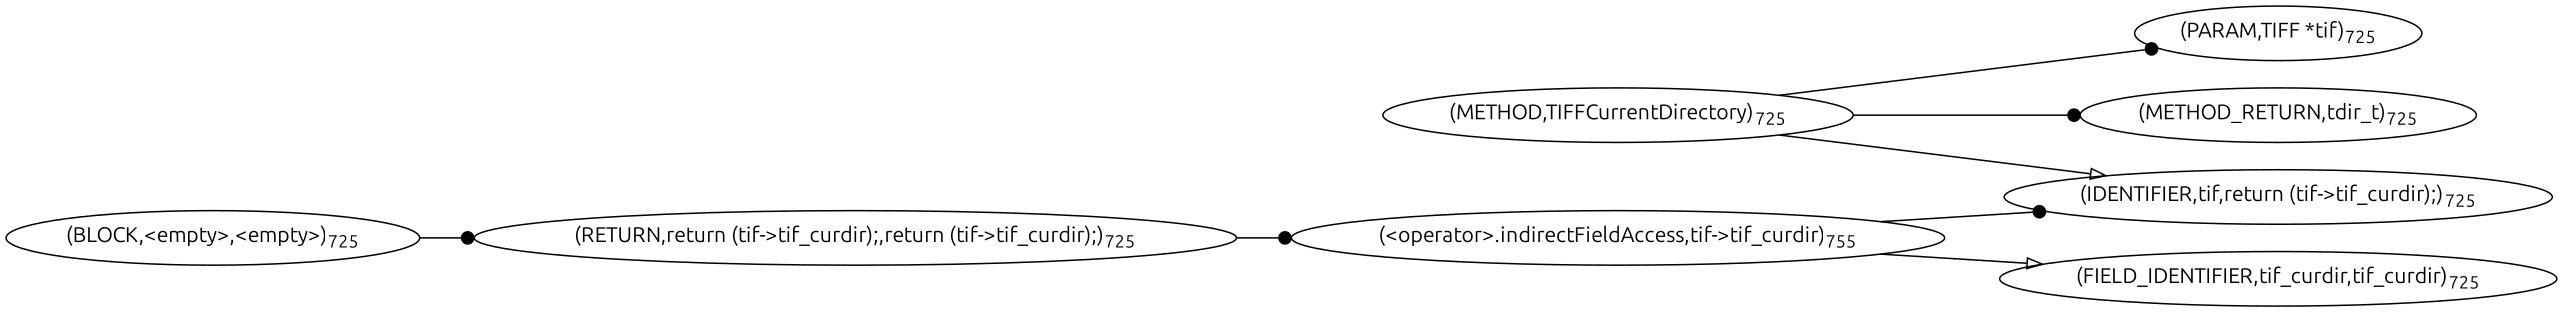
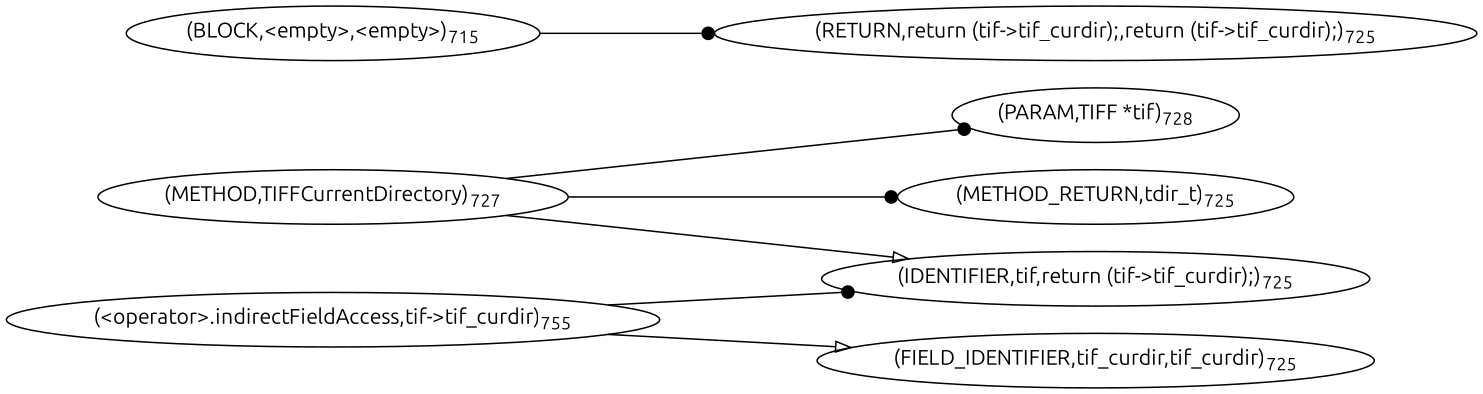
node "(PARAM,TIFF *tif)": text "725" -> "728"
node "(METHOD,TIFFCurrentDirectory)": text "725" -> "727"
node "(BLOCK,<empty>,<empty>)": text "725" -> "715"
edge "(RETURN,return (tif->tif_curdir);,return (tif->tif_curdir);)" -> "(<operator>.indirectFieldAccess,tif->tif_curdir)": removed
